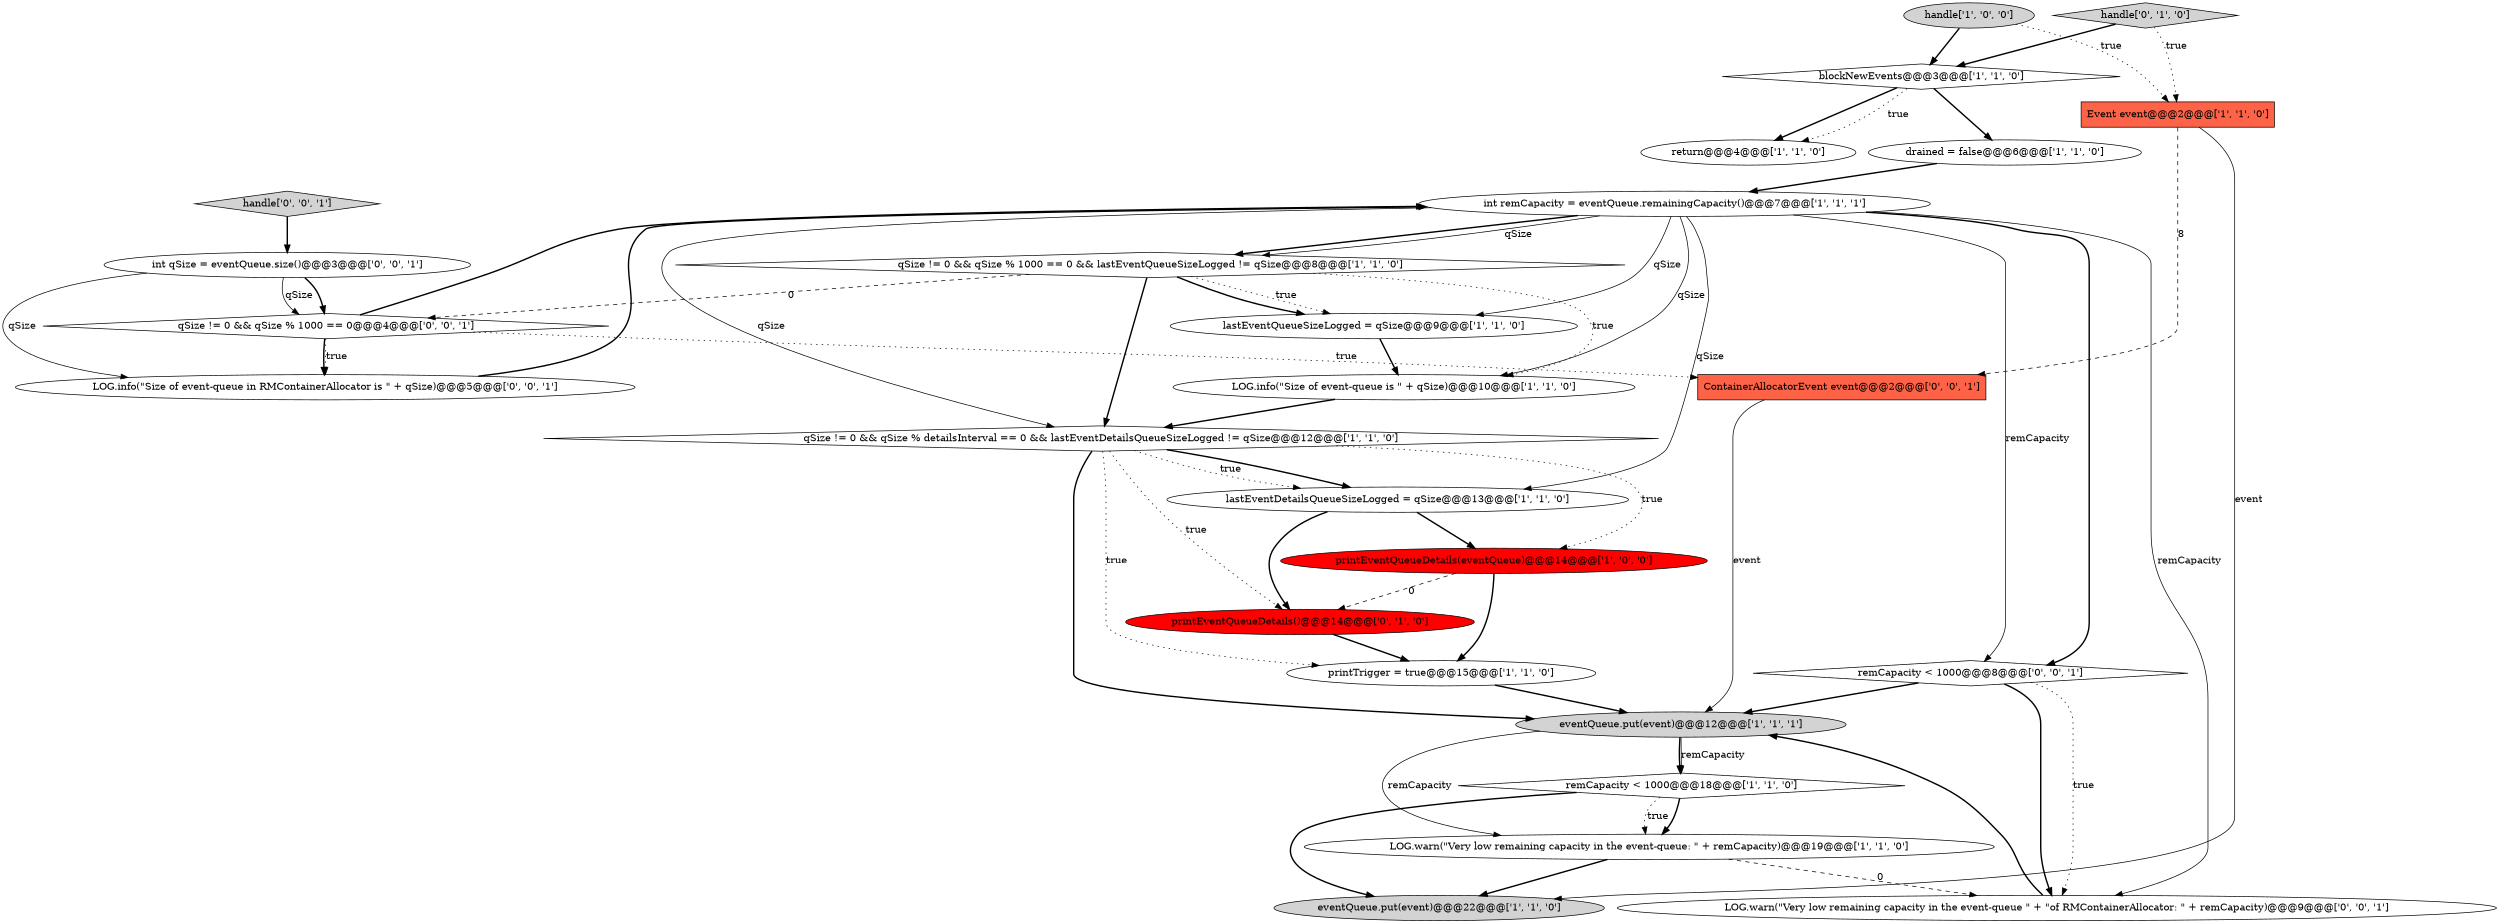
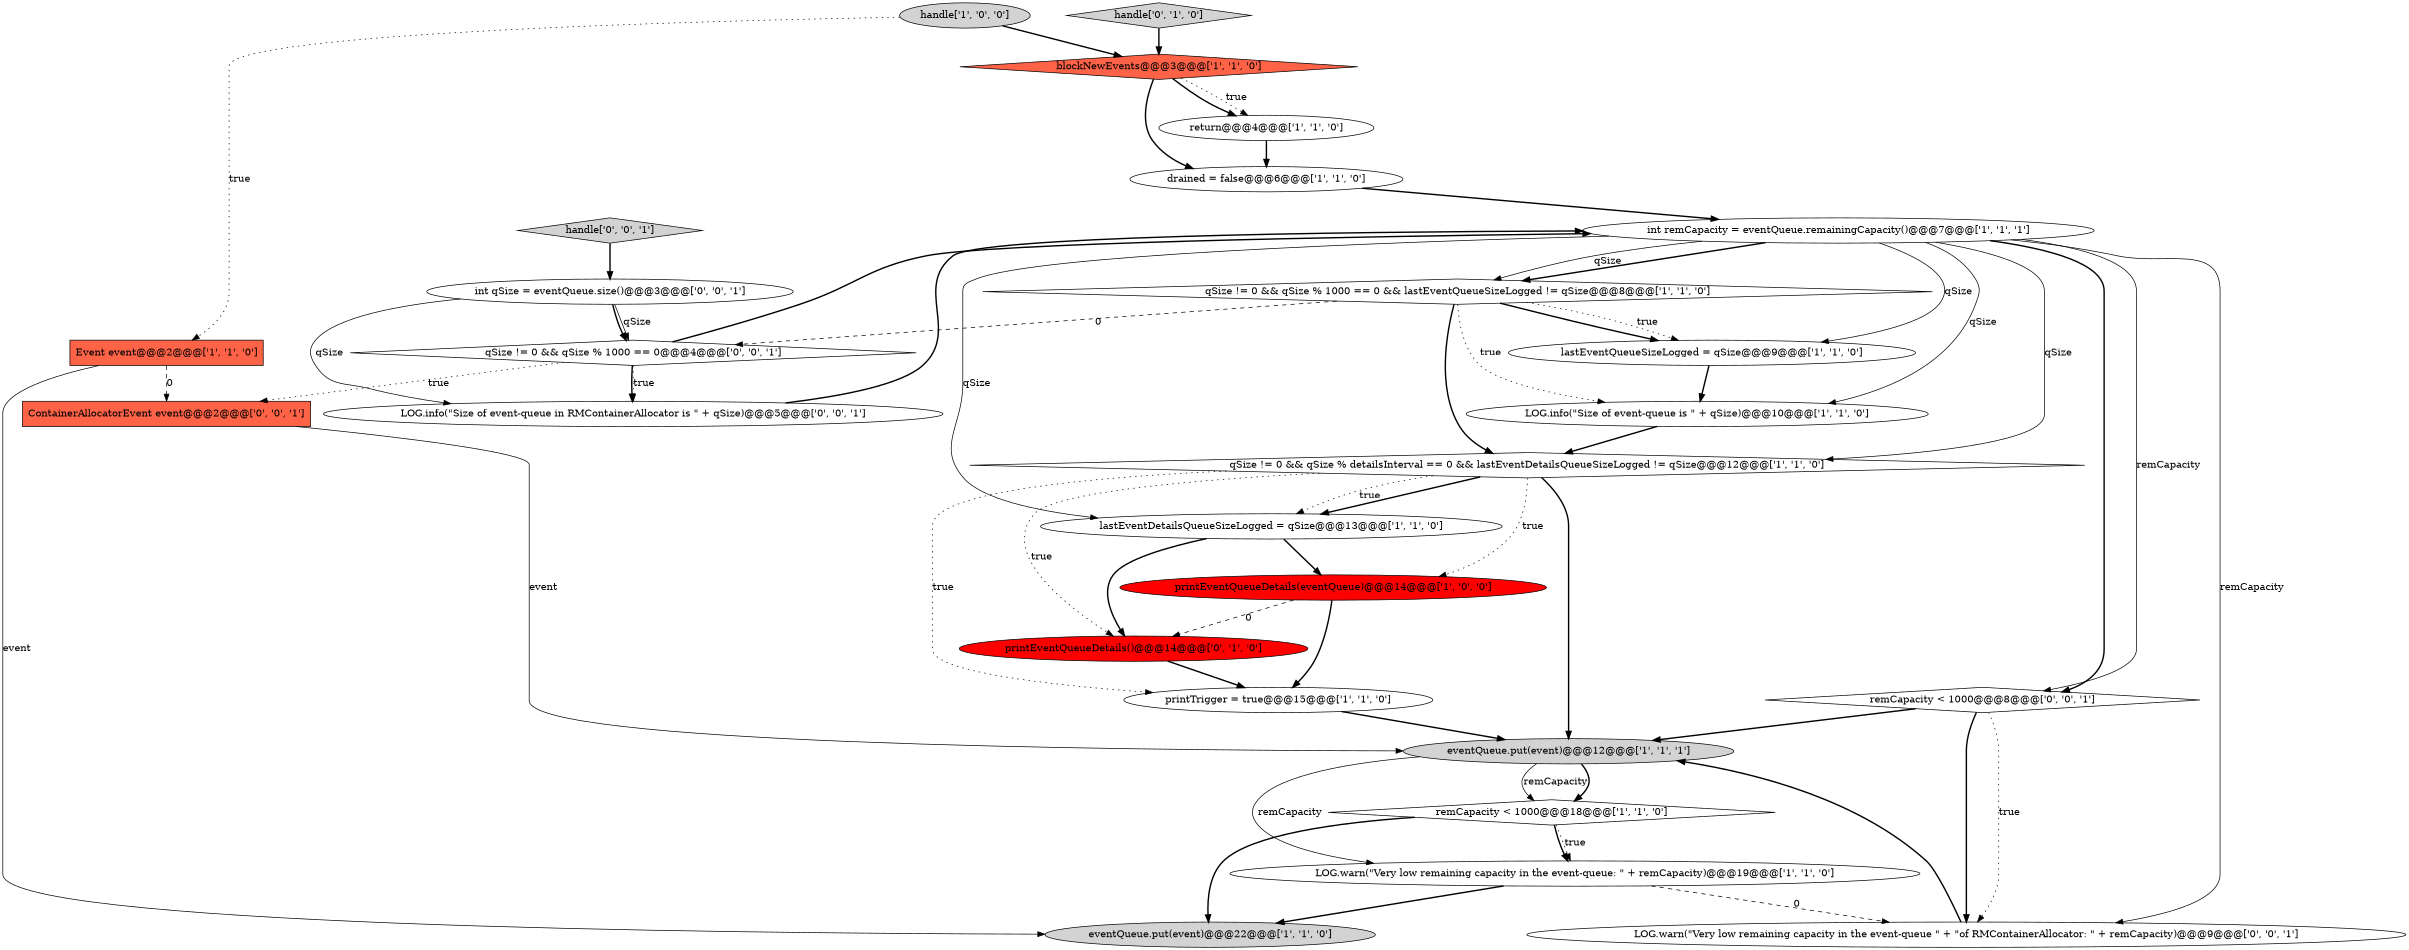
edge "handle['0', '1', '0']" -> "Event event@@@2@@@['1', '1', '0']": removed, label "true"
node "blockNewEvents@@@3@@@['1', '1', '0']": fillcolor white -> tomato
edge "return@@@4@@@['1', '1', '0']" -> "drained = false@@@6@@@['1', '1', '0']": added
edge "Event event@@@2@@@['1', '1', '0']" -> "ContainerAllocatorEvent event@@@2@@@['0', '0', '1']": label "8" -> "0"
